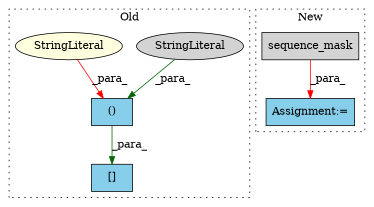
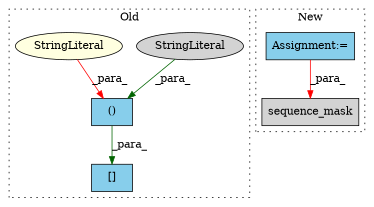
edge "sequence_mask" -> "Assignment:=": reversed
